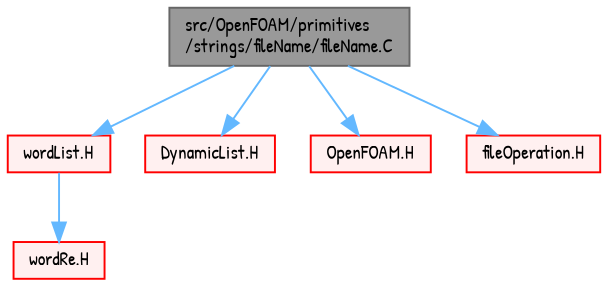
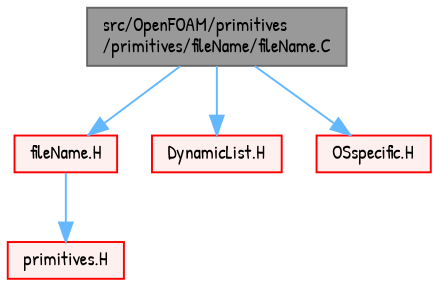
node "src/OpenFOAM/primitives /strings/fileName/fileName.C": label "src/OpenFOAM/primitives /strings/fileName/fileName.C" -> "src/OpenFOAM/primitives /primitives/fileName/fileName.C"
node "wordList.H": label "wordList.H" -> "fileName.H"
node "OpenFOAM.H": label "OpenFOAM.H" -> "OSspecific.H"
node "fileOperation.H": removed
node "wordRe.H": label "wordRe.H" -> "primitives.H"
